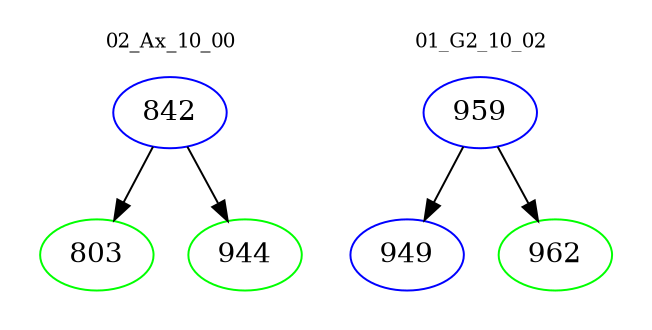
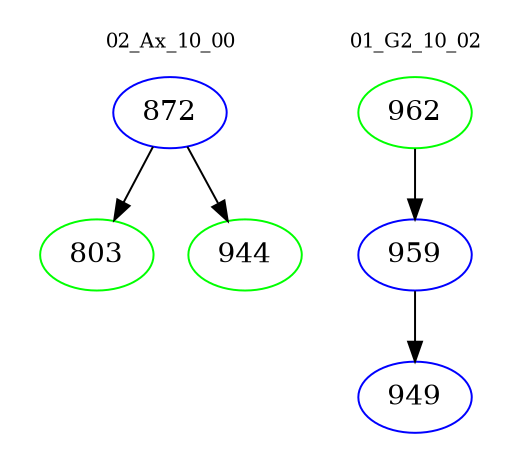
node "842": label "842" -> "872"
edge "959" -> "962": reversed
